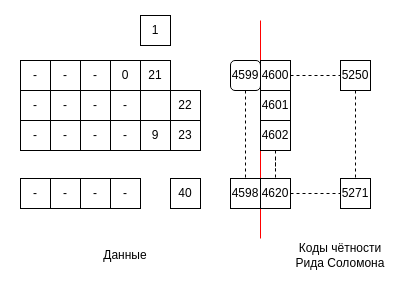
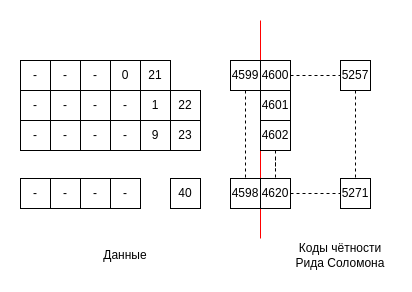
node "1": moved (156, 31) -> (156, 106)
node "4599": shape rounded rectangle -> rectangle
node "5250": label "5250" -> "5257"
